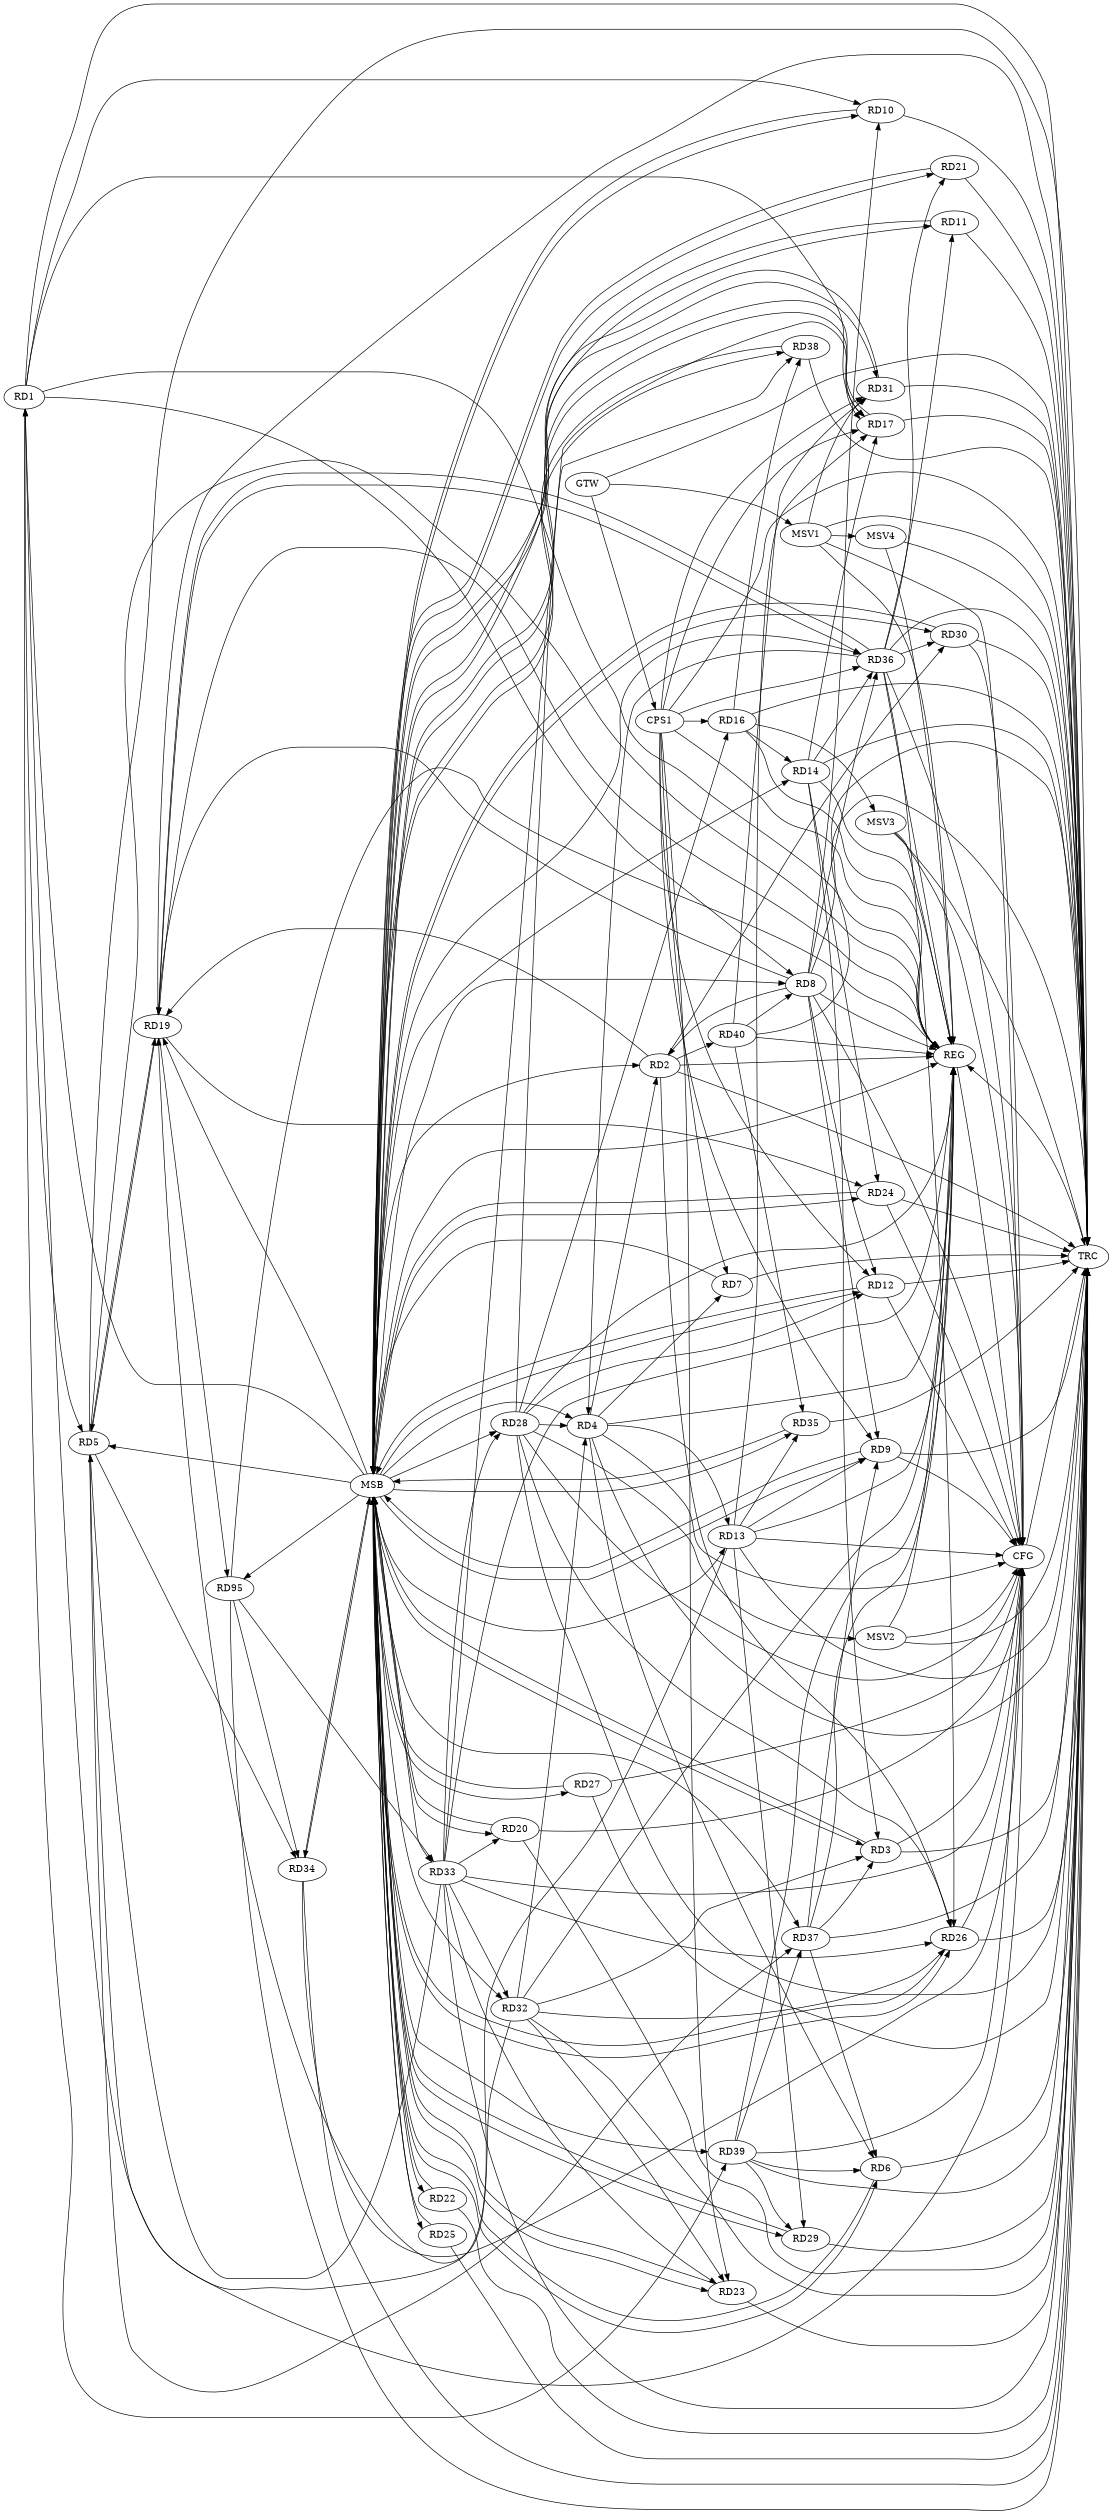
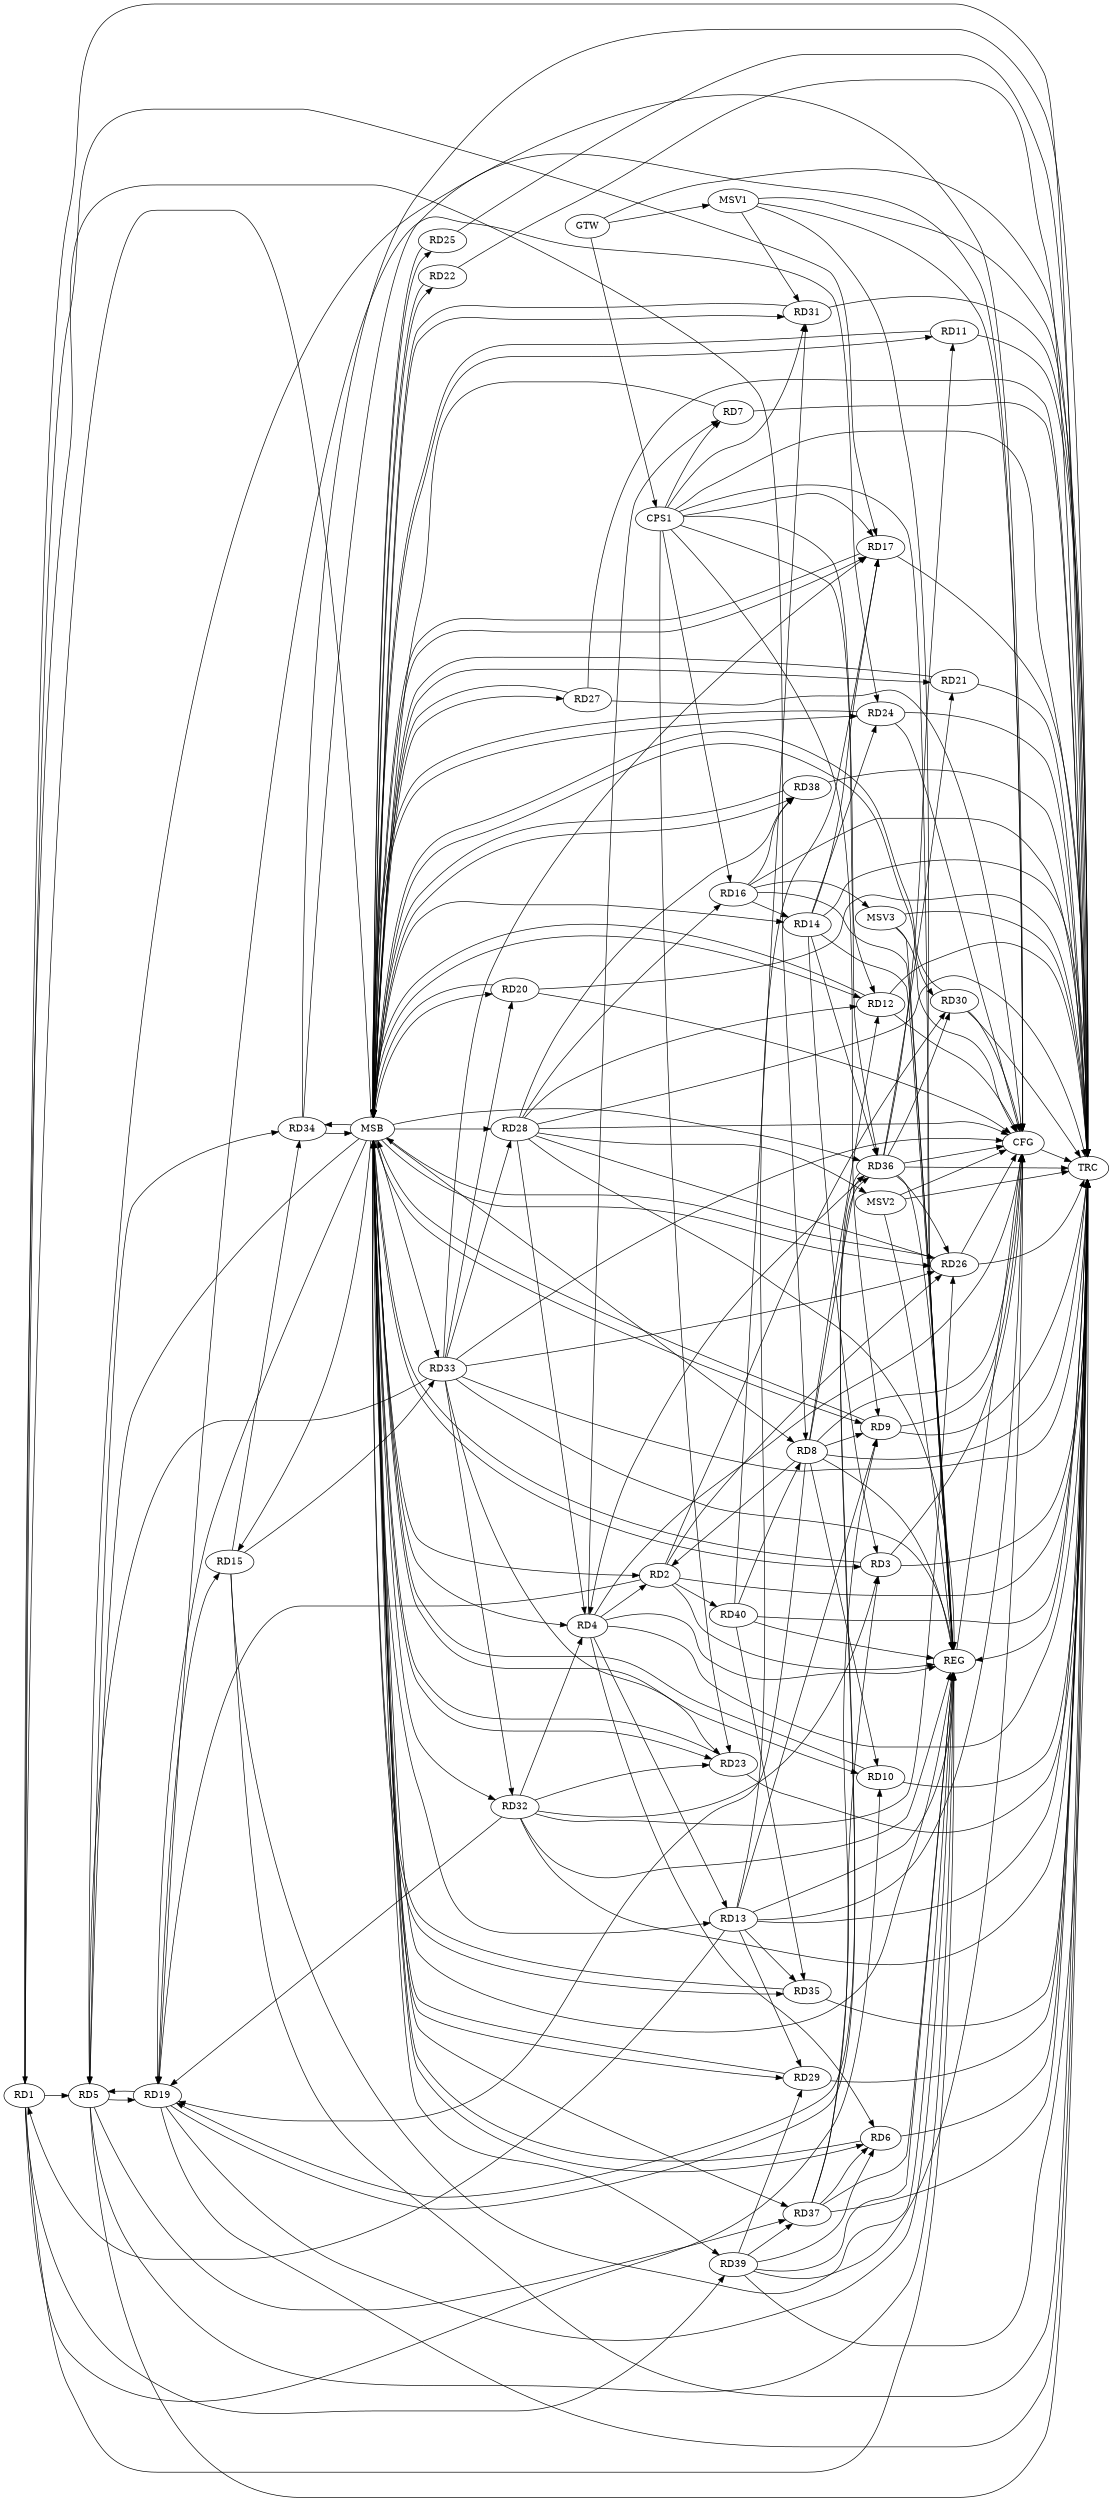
node "MSV4": removed
node "RD95": label "RD95" -> "RD15"
